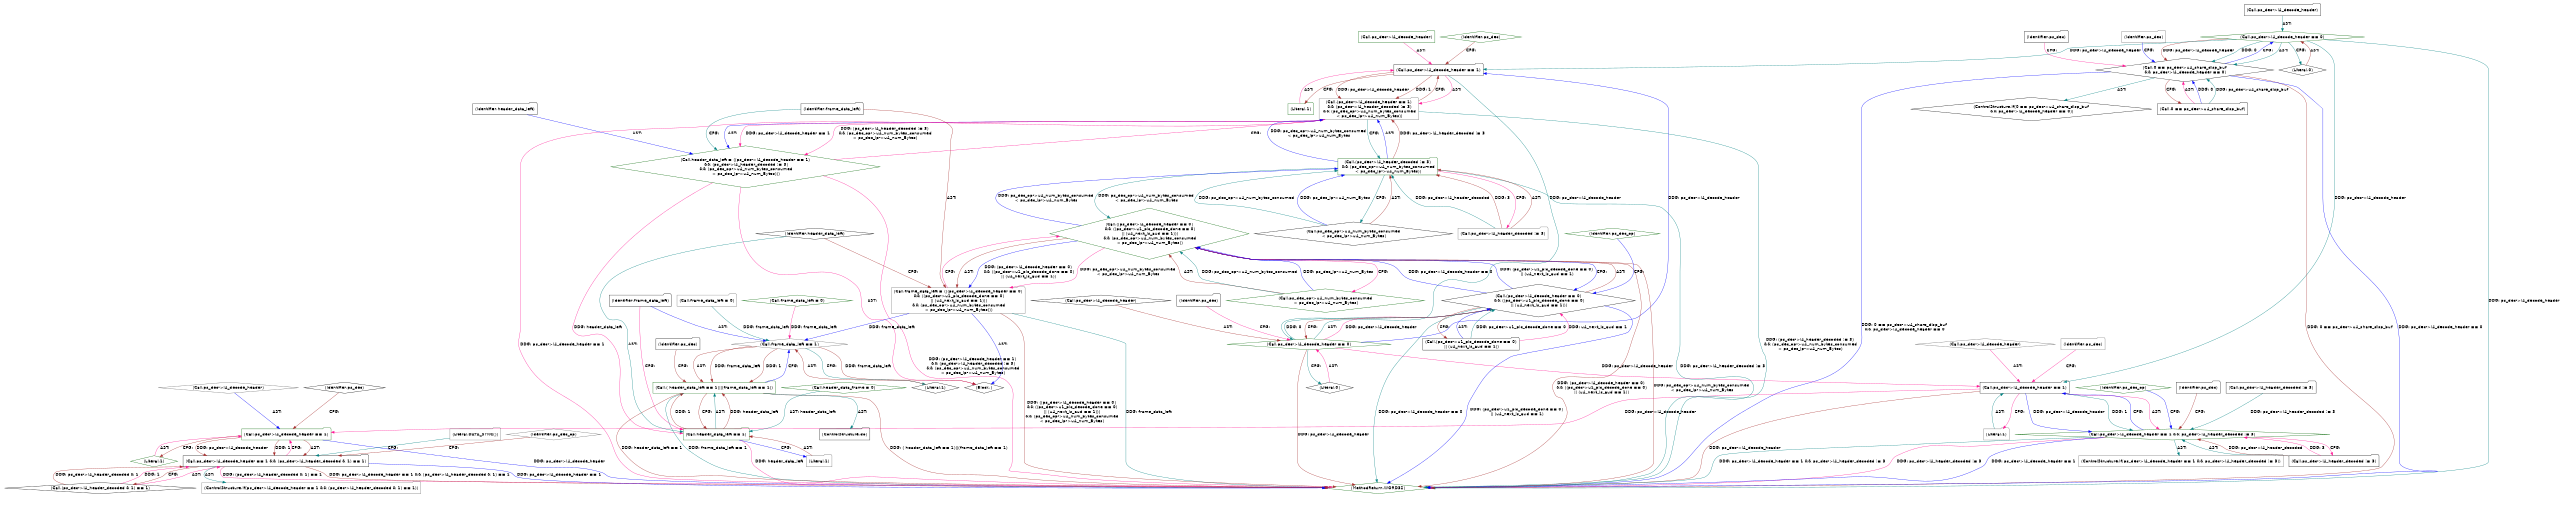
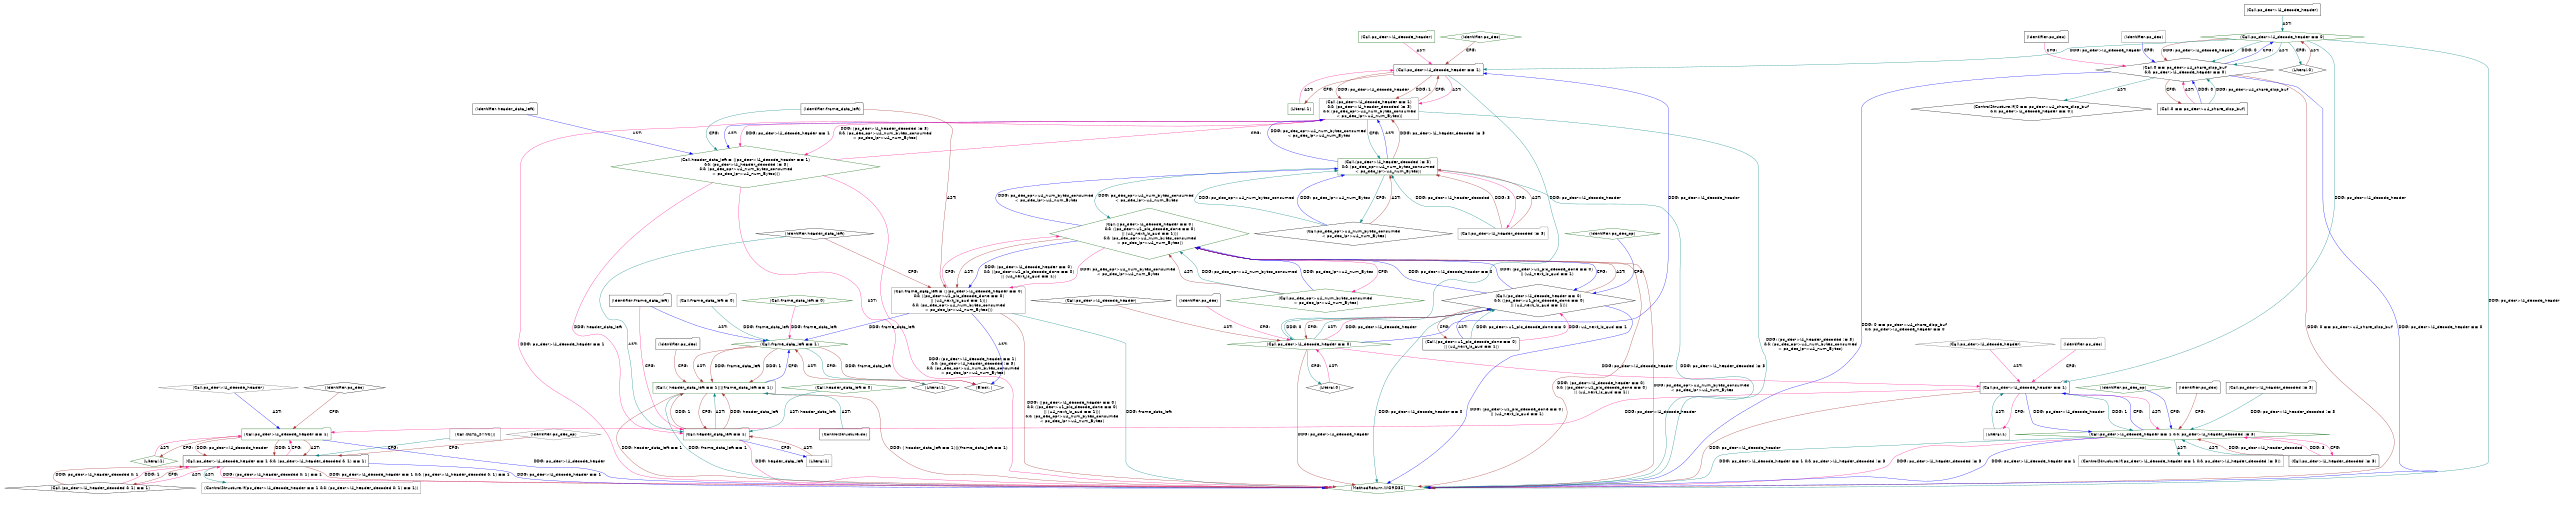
node "(Call,frame_data_left == 1)": color gray40 -> darkgreen
node "(Call,header_data_frame = 0)": label "(Call,header_data_frame = 0)" -> "(Call,header_data_left = 0)"
edge "(Call,( header_data_left == 1)||(frame_data_left == 1))" -> "(ControlStructure,do)": reversed
node "(Literal,DATA_SYNC())": label "(Literal,DATA_SYNC())" -> "(Call,DATA_SYNC())"
